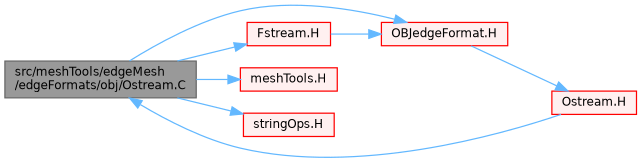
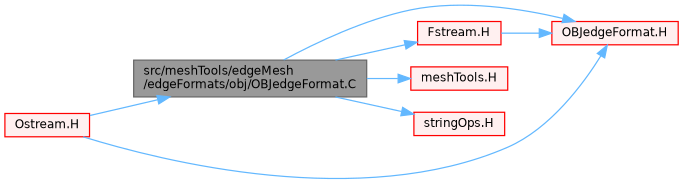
edge "OBJedgeFormat.H" -> "Ostream.H": reversed
node "src/meshTools/edgeMesh /edgeFormats/obj/Ostream.C": label "src/meshTools/edgeMesh /edgeFormats/obj/Ostream.C" -> "src/meshTools/edgeMesh /edgeFormats/obj/OBJedgeFormat.C"
